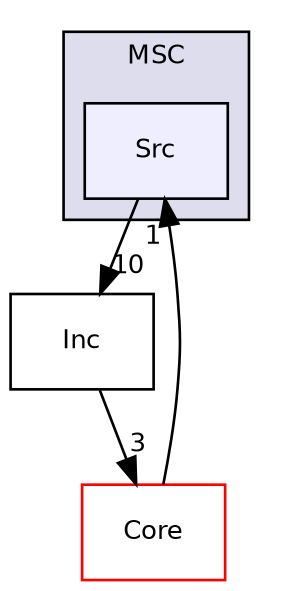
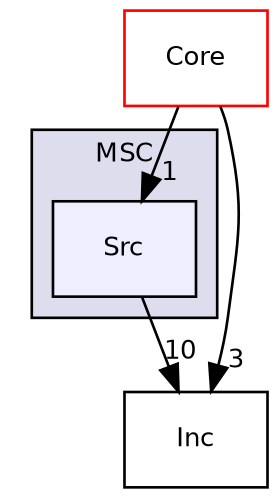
edge "Inc" -> "Core": reversed
